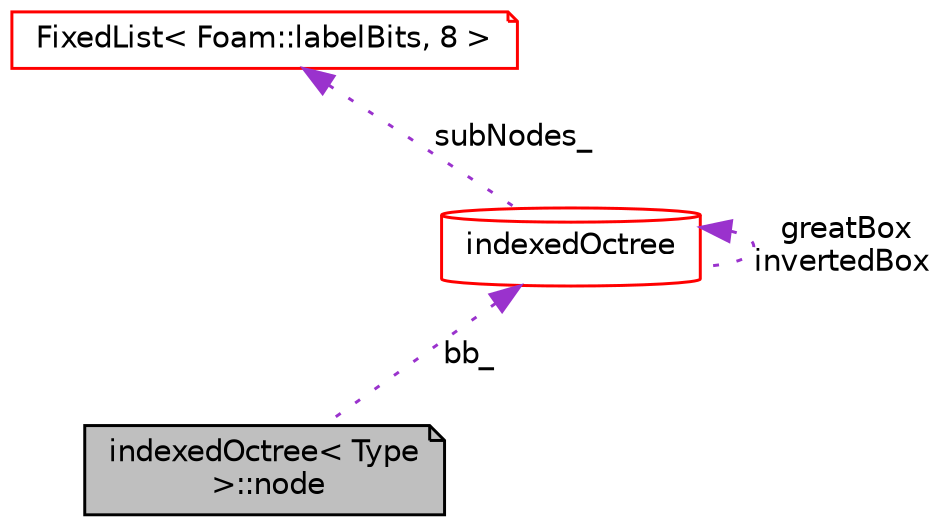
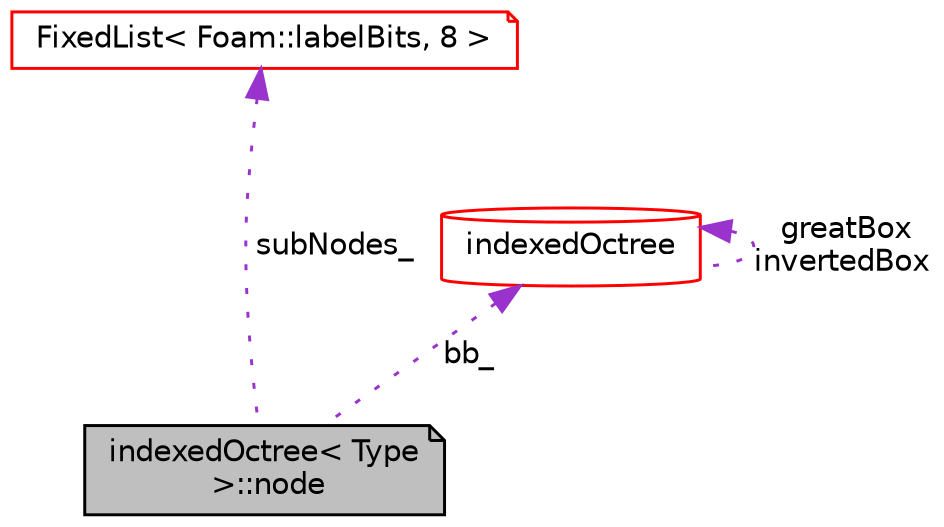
edge "indexedOctree" -> "FixedList< Foam::labelBits, 8 >": now "indexedOctree< Type >::node" -> "FixedList< Foam::labelBits, 8 >"
